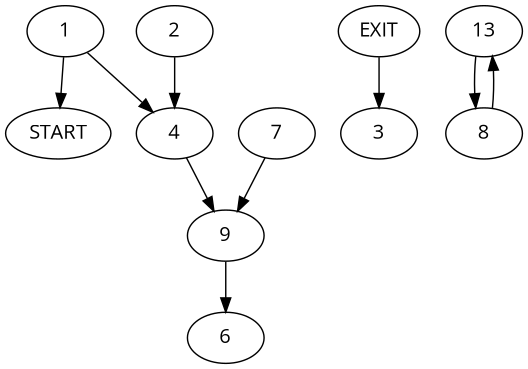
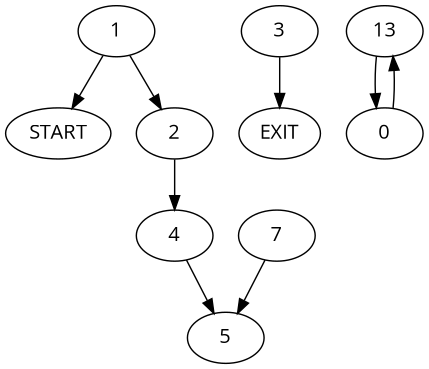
edge "EXIT" -> "3": reversed
edge "1" -> "4": now "1" -> "2"
node "8": label "8" -> "0"
node "9": label "9" -> "5"
node "6": removed
